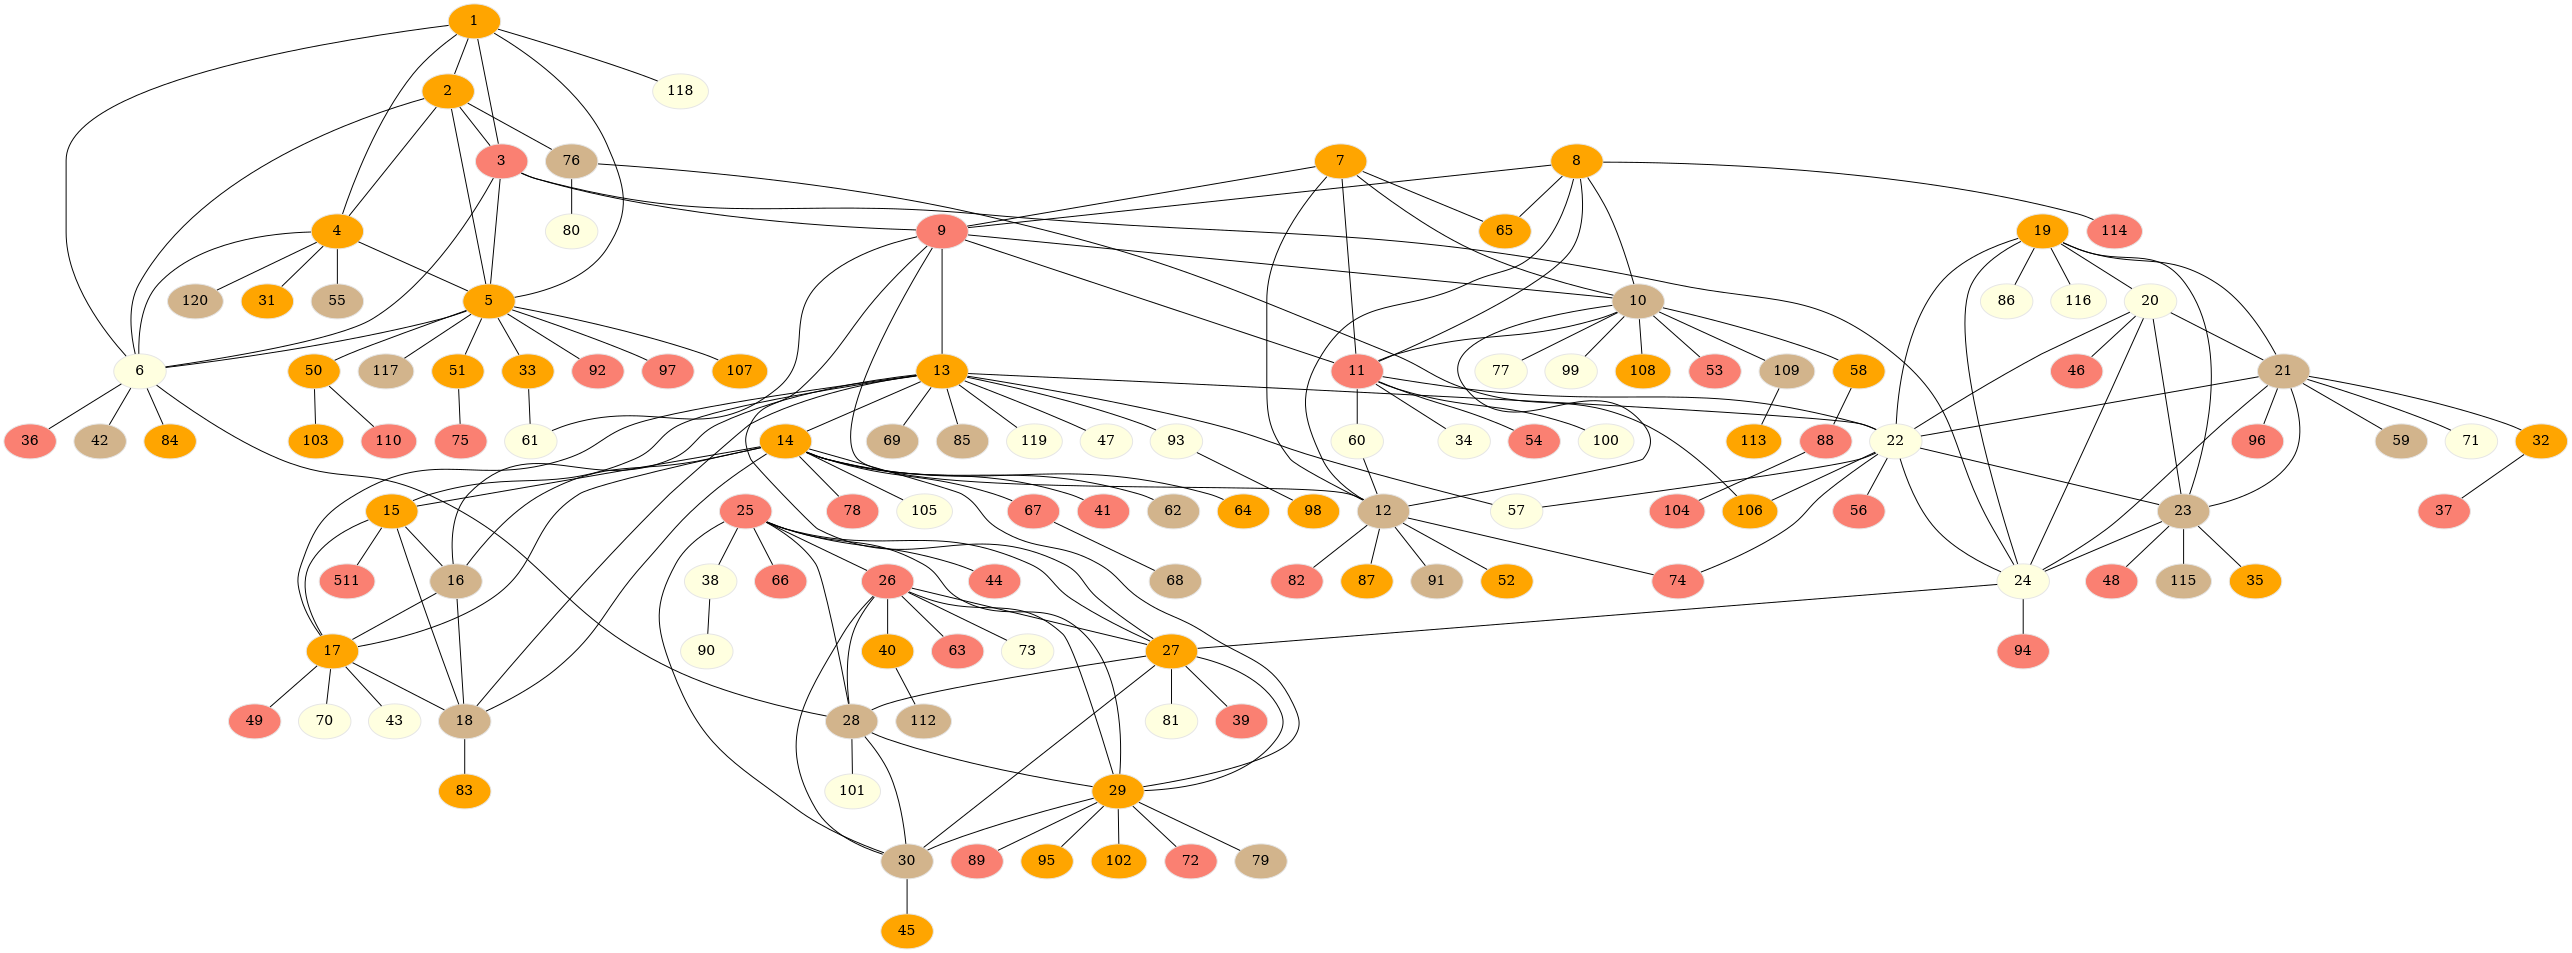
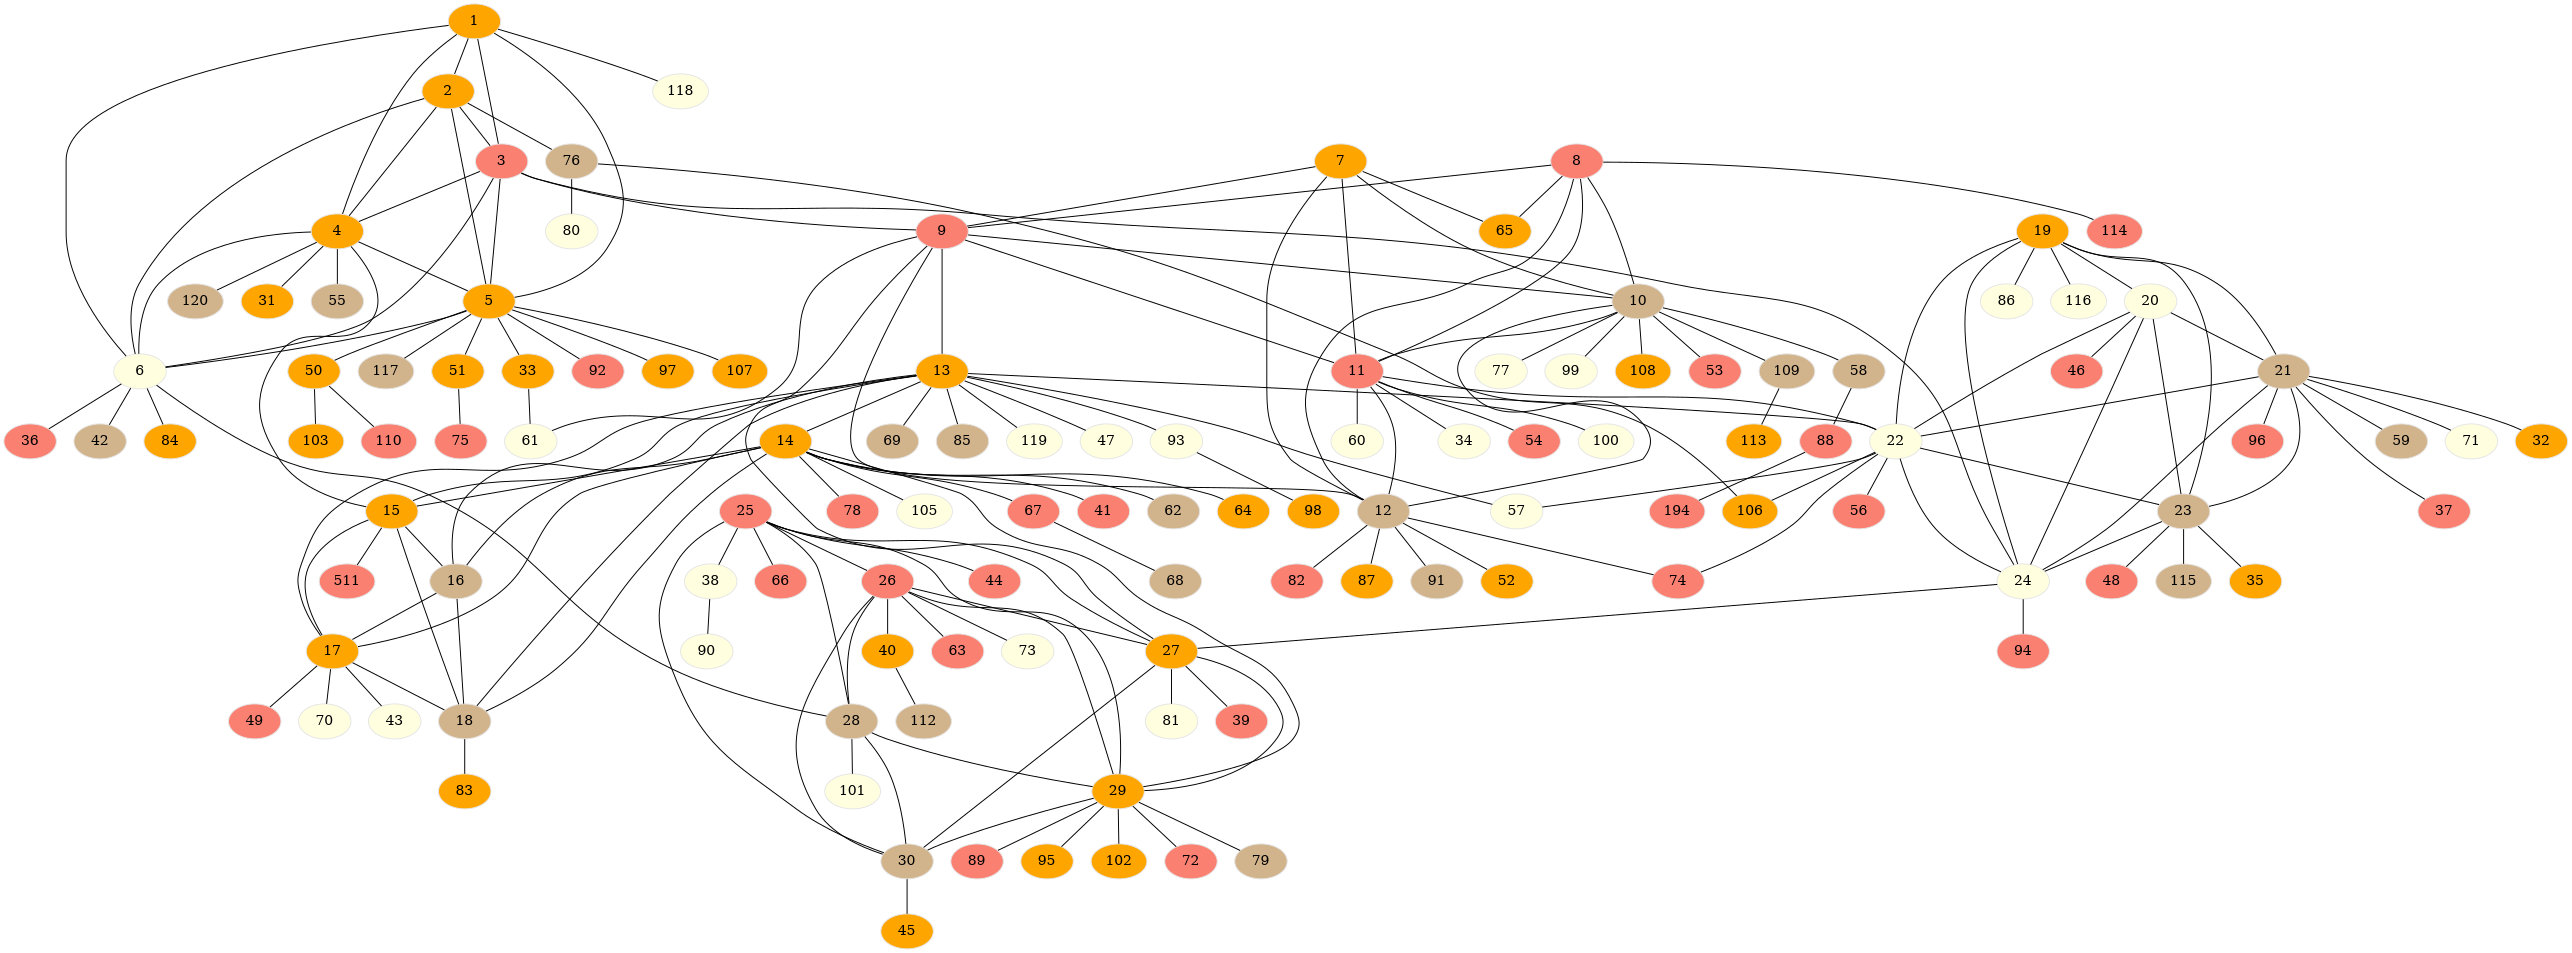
node "8": fillcolor orange -> salmon
edge "3" -- "4": added
edge "4" -- "15": added
node "97": fillcolor salmon -> orange
node "58": fillcolor orange -> tan
edge "32" -- "37": now "21" -- "37"
edge "60" -- "12": now "11" -- "12"
node "104": label "104" -> "194"
edge "27" -- "28": removed
